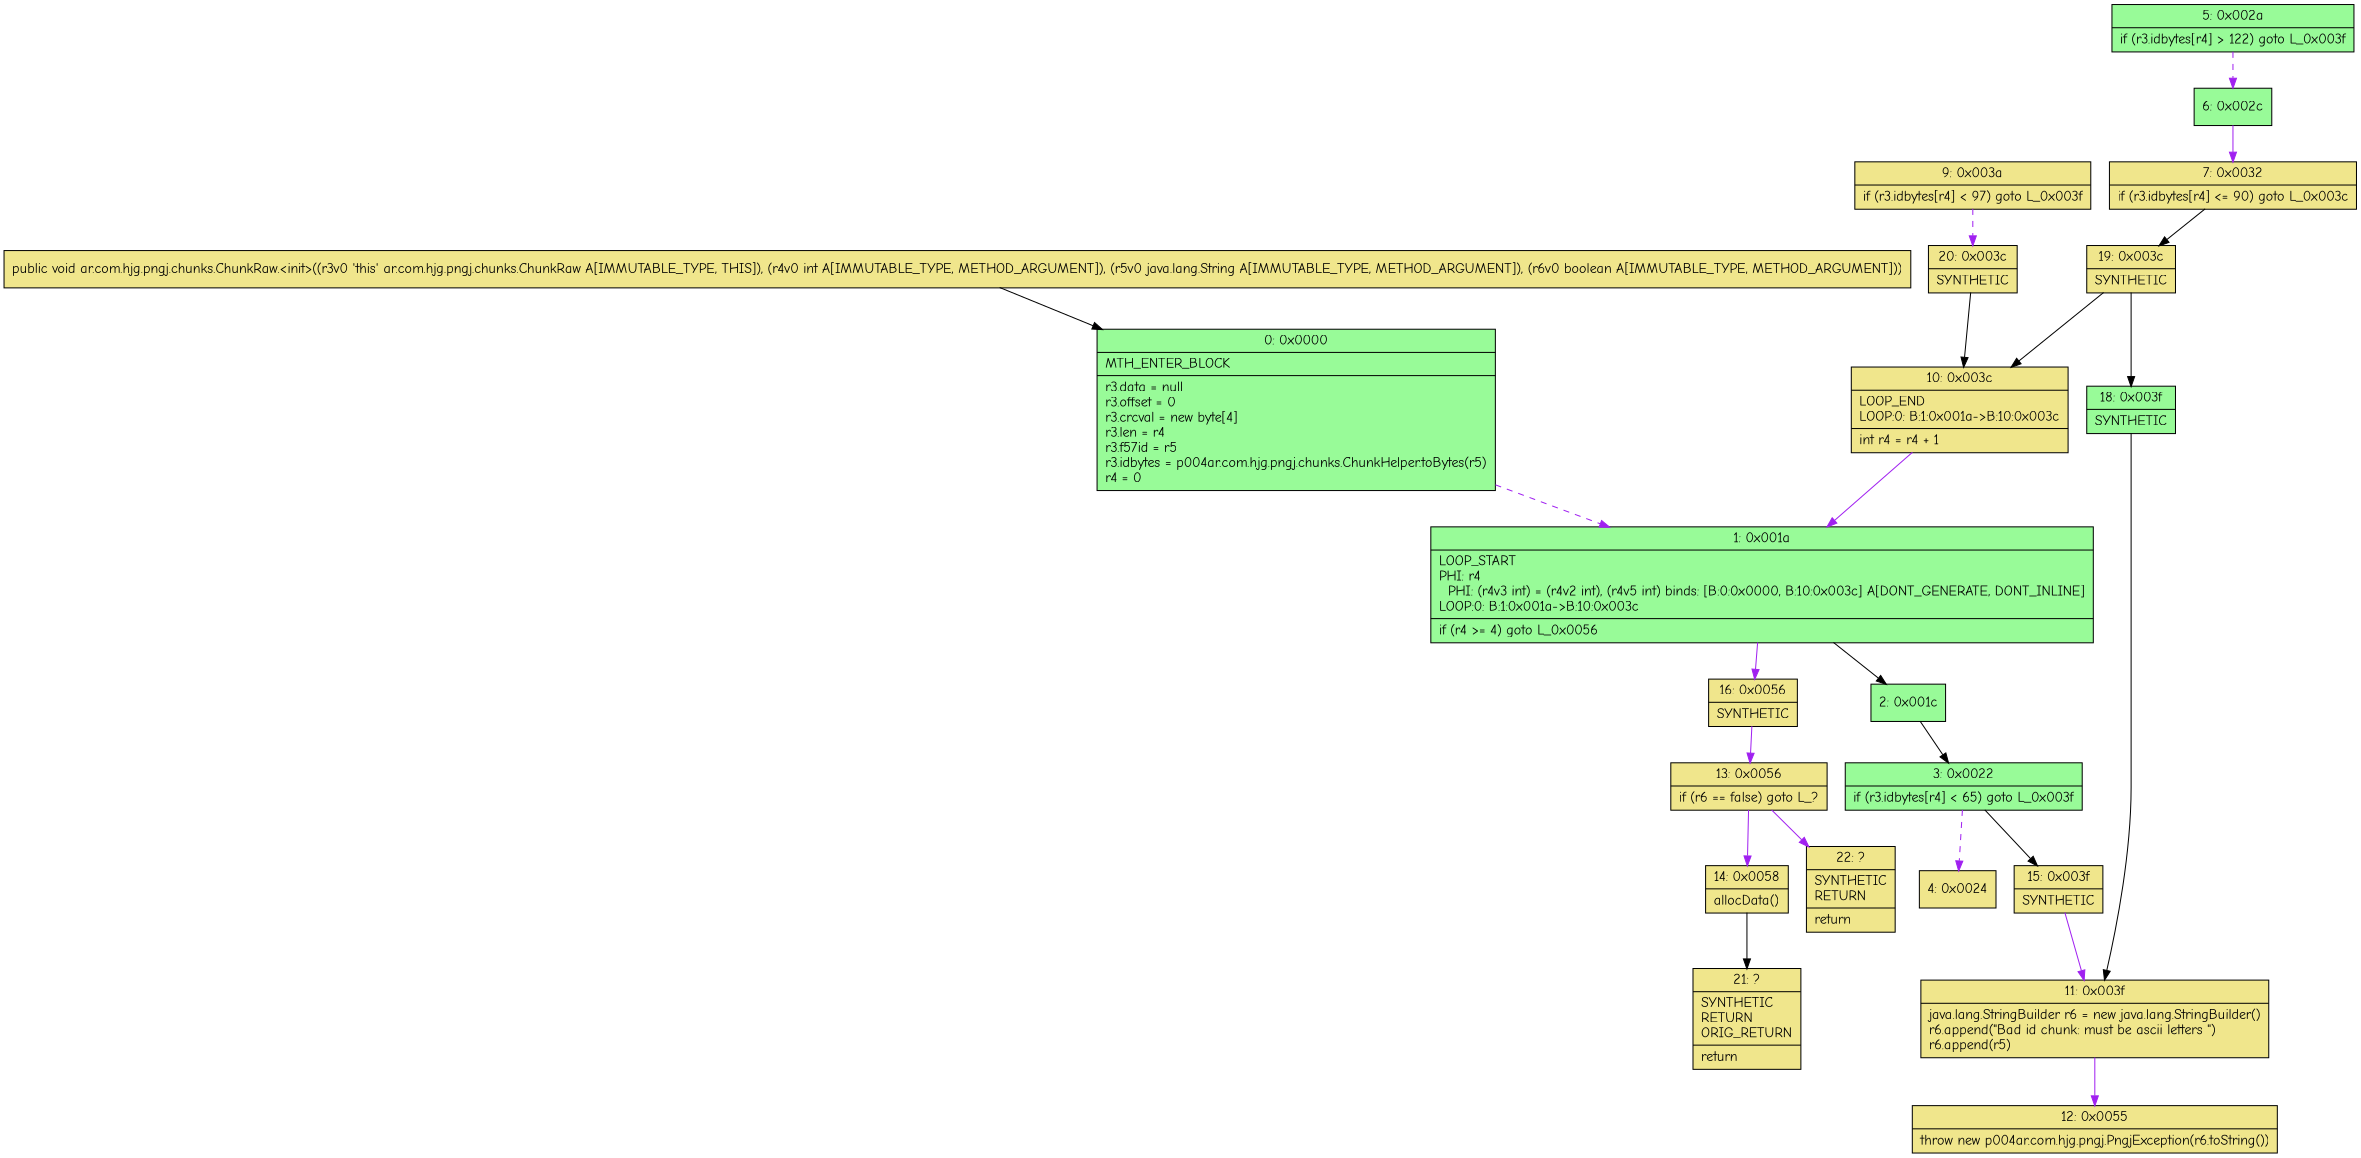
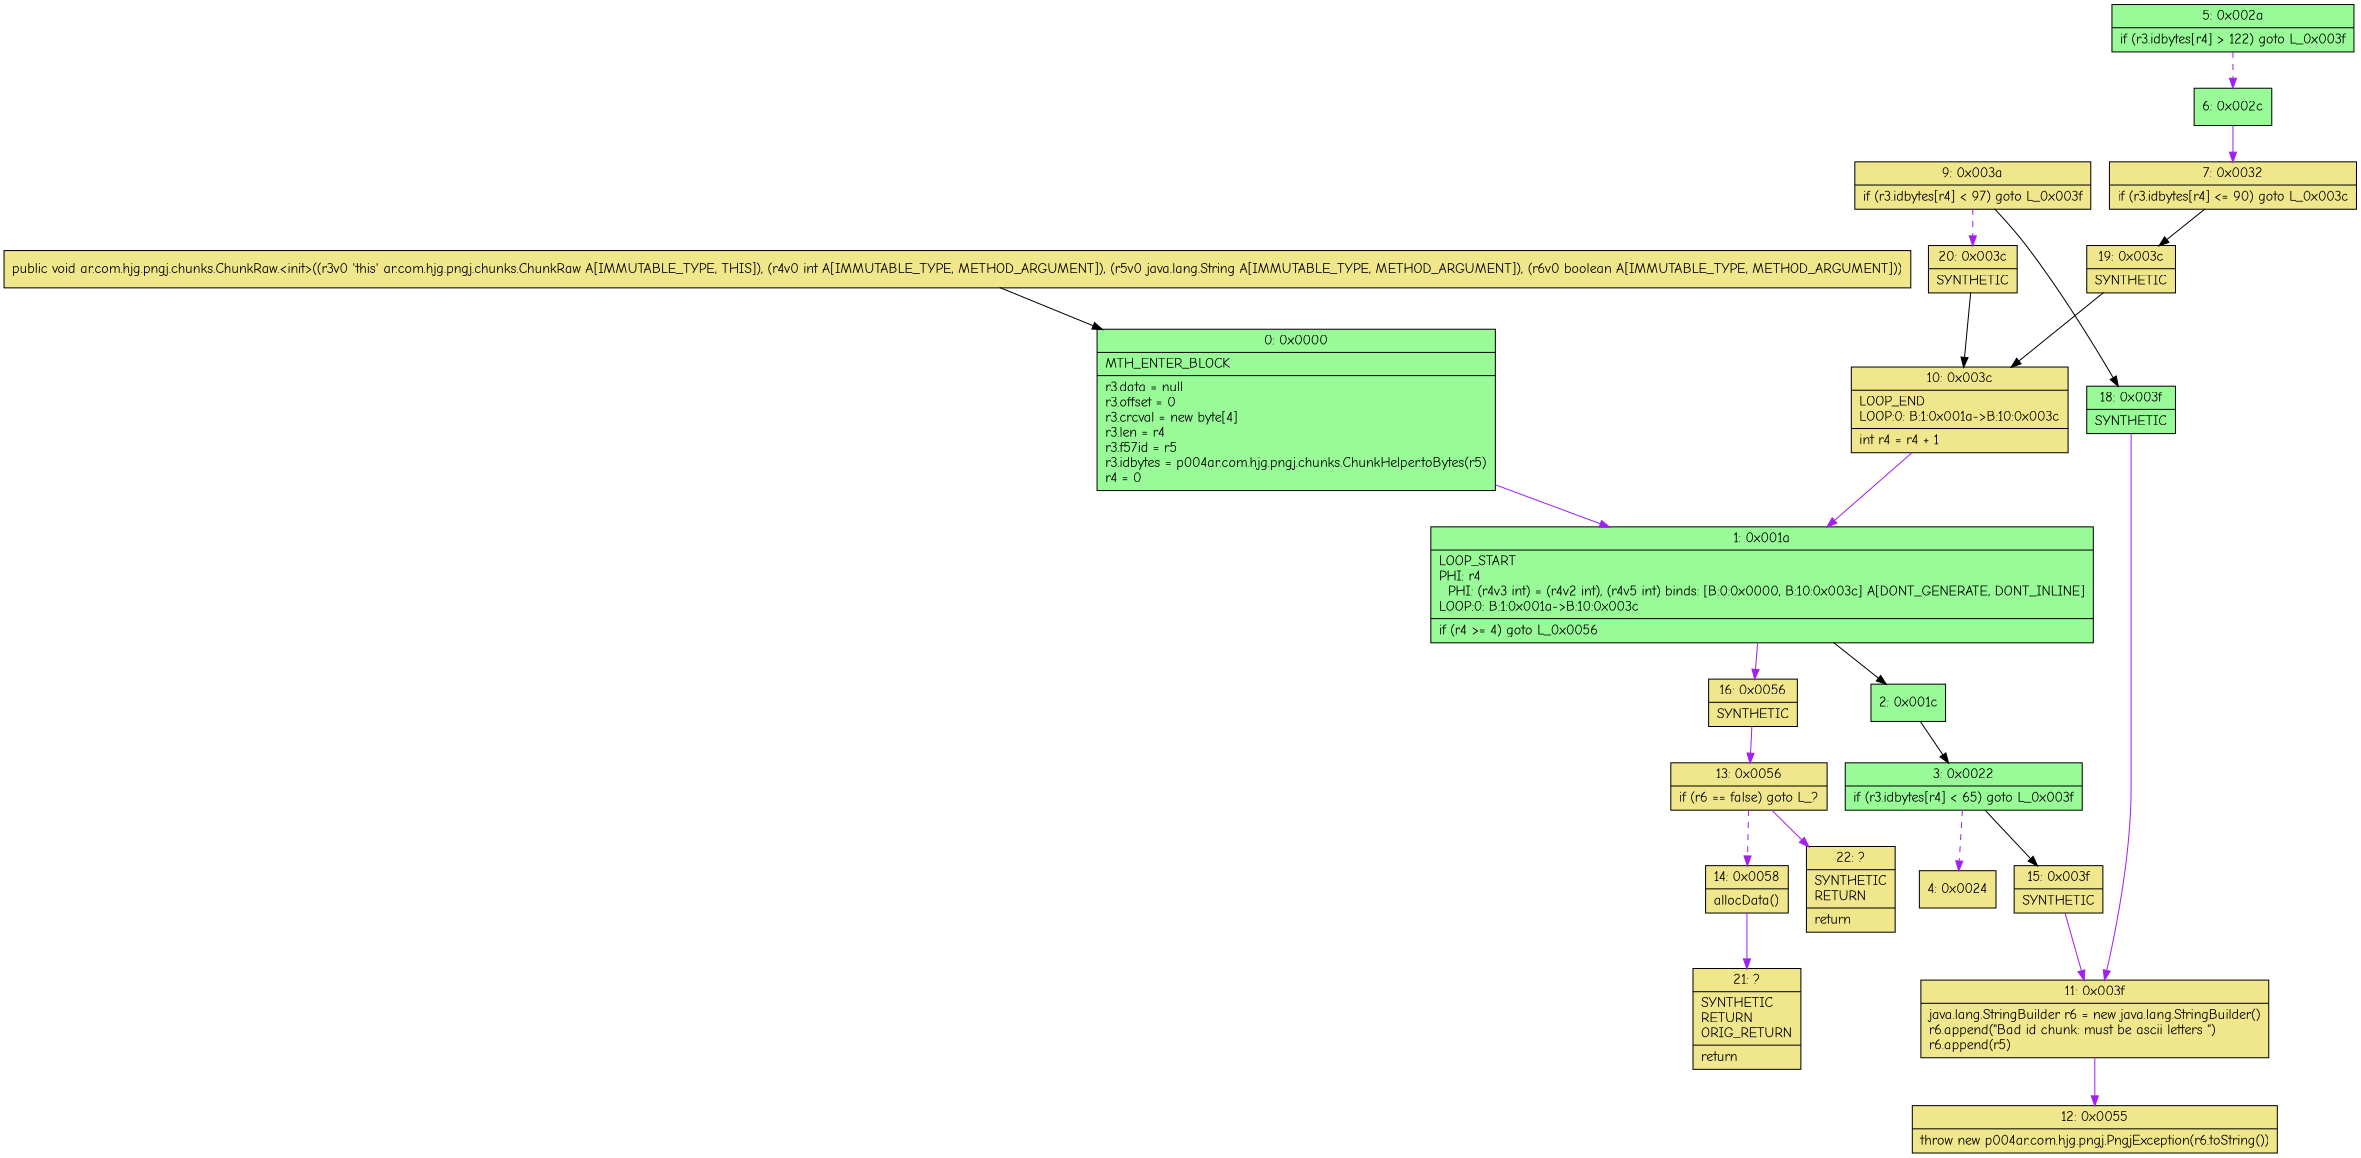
edge "19: 0x003c" -> "18: 0x003f": now "9: 0x003a" -> "18: 0x003f"
edge "0: 0x0000" -> "1: 0x001a": style dashed -> solid
edge "18: 0x003f" -> "11: 0x003f": color black -> purple
edge "13: 0x0056" -> "14: 0x0058": style solid -> dashed
edge "14: 0x0058" -> "21: ?": color black -> purple
